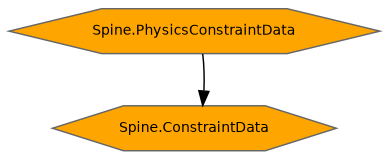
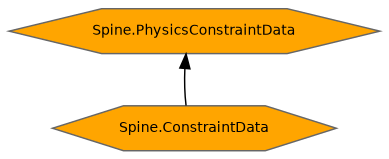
edge "Spine.PhysicsConstraintData" -> "Spine.ConstraintData": reversed
